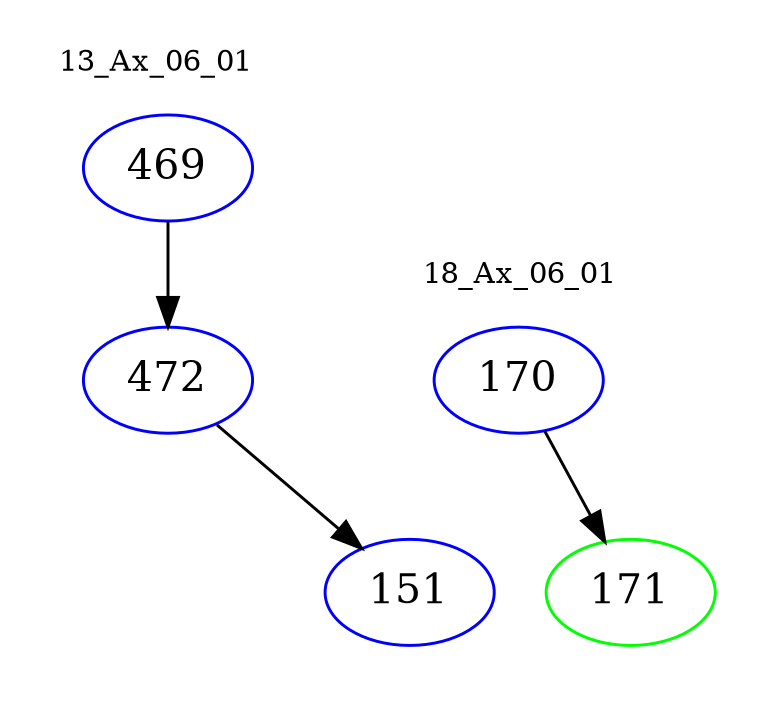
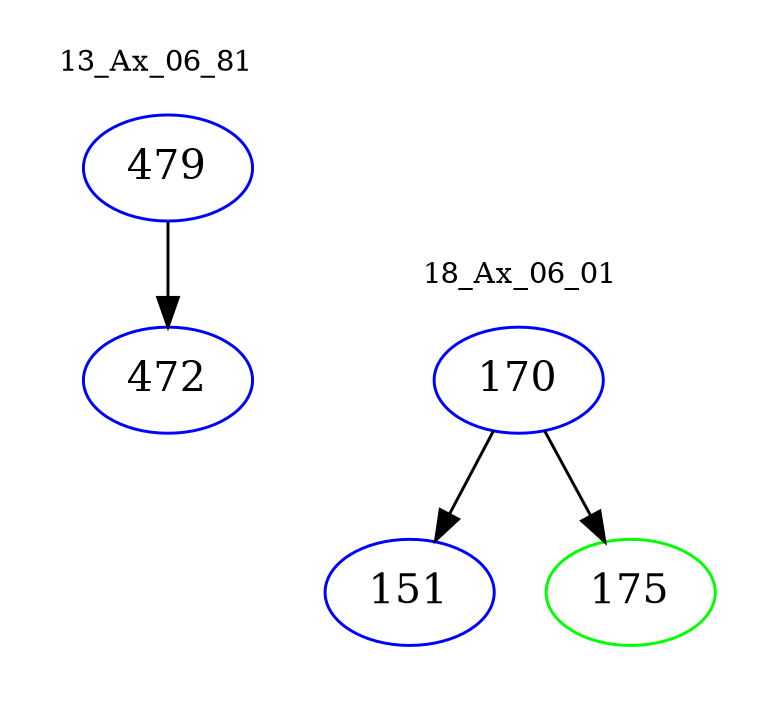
cluster "13_Ax_06_01": label "13_Ax_06_01" -> "13_Ax_06_81"
node "469": label "469" -> "479"
edge "472" -> "151": now "170" -> "151"
node "171": label "171" -> "175"
